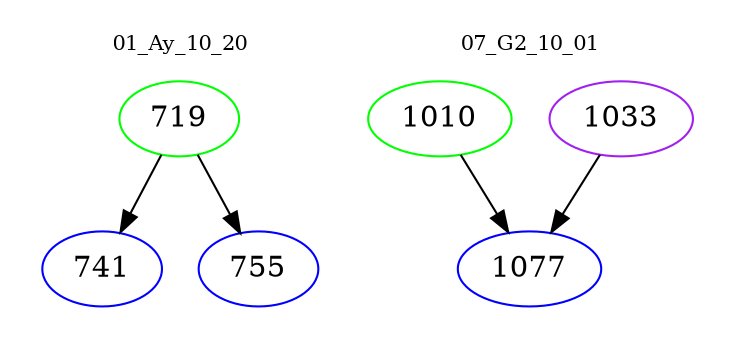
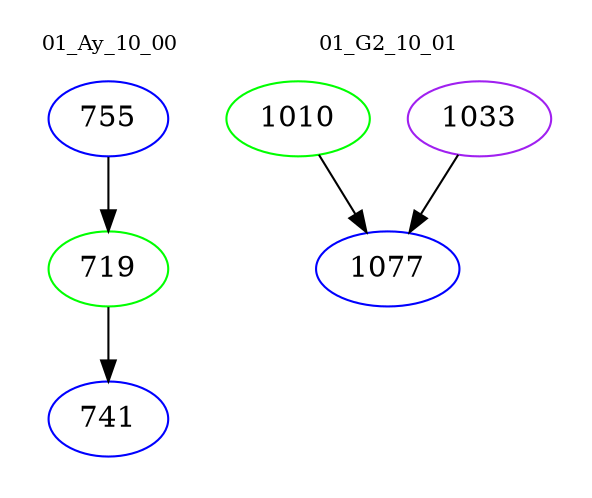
cluster "01_Ay_10_20": label "01_Ay_10_20" -> "01_Ay_10_00"
cluster "07_G2_10_01": label "07_G2_10_01" -> "01_G2_10_01"
edge "719" -> "755": reversed
